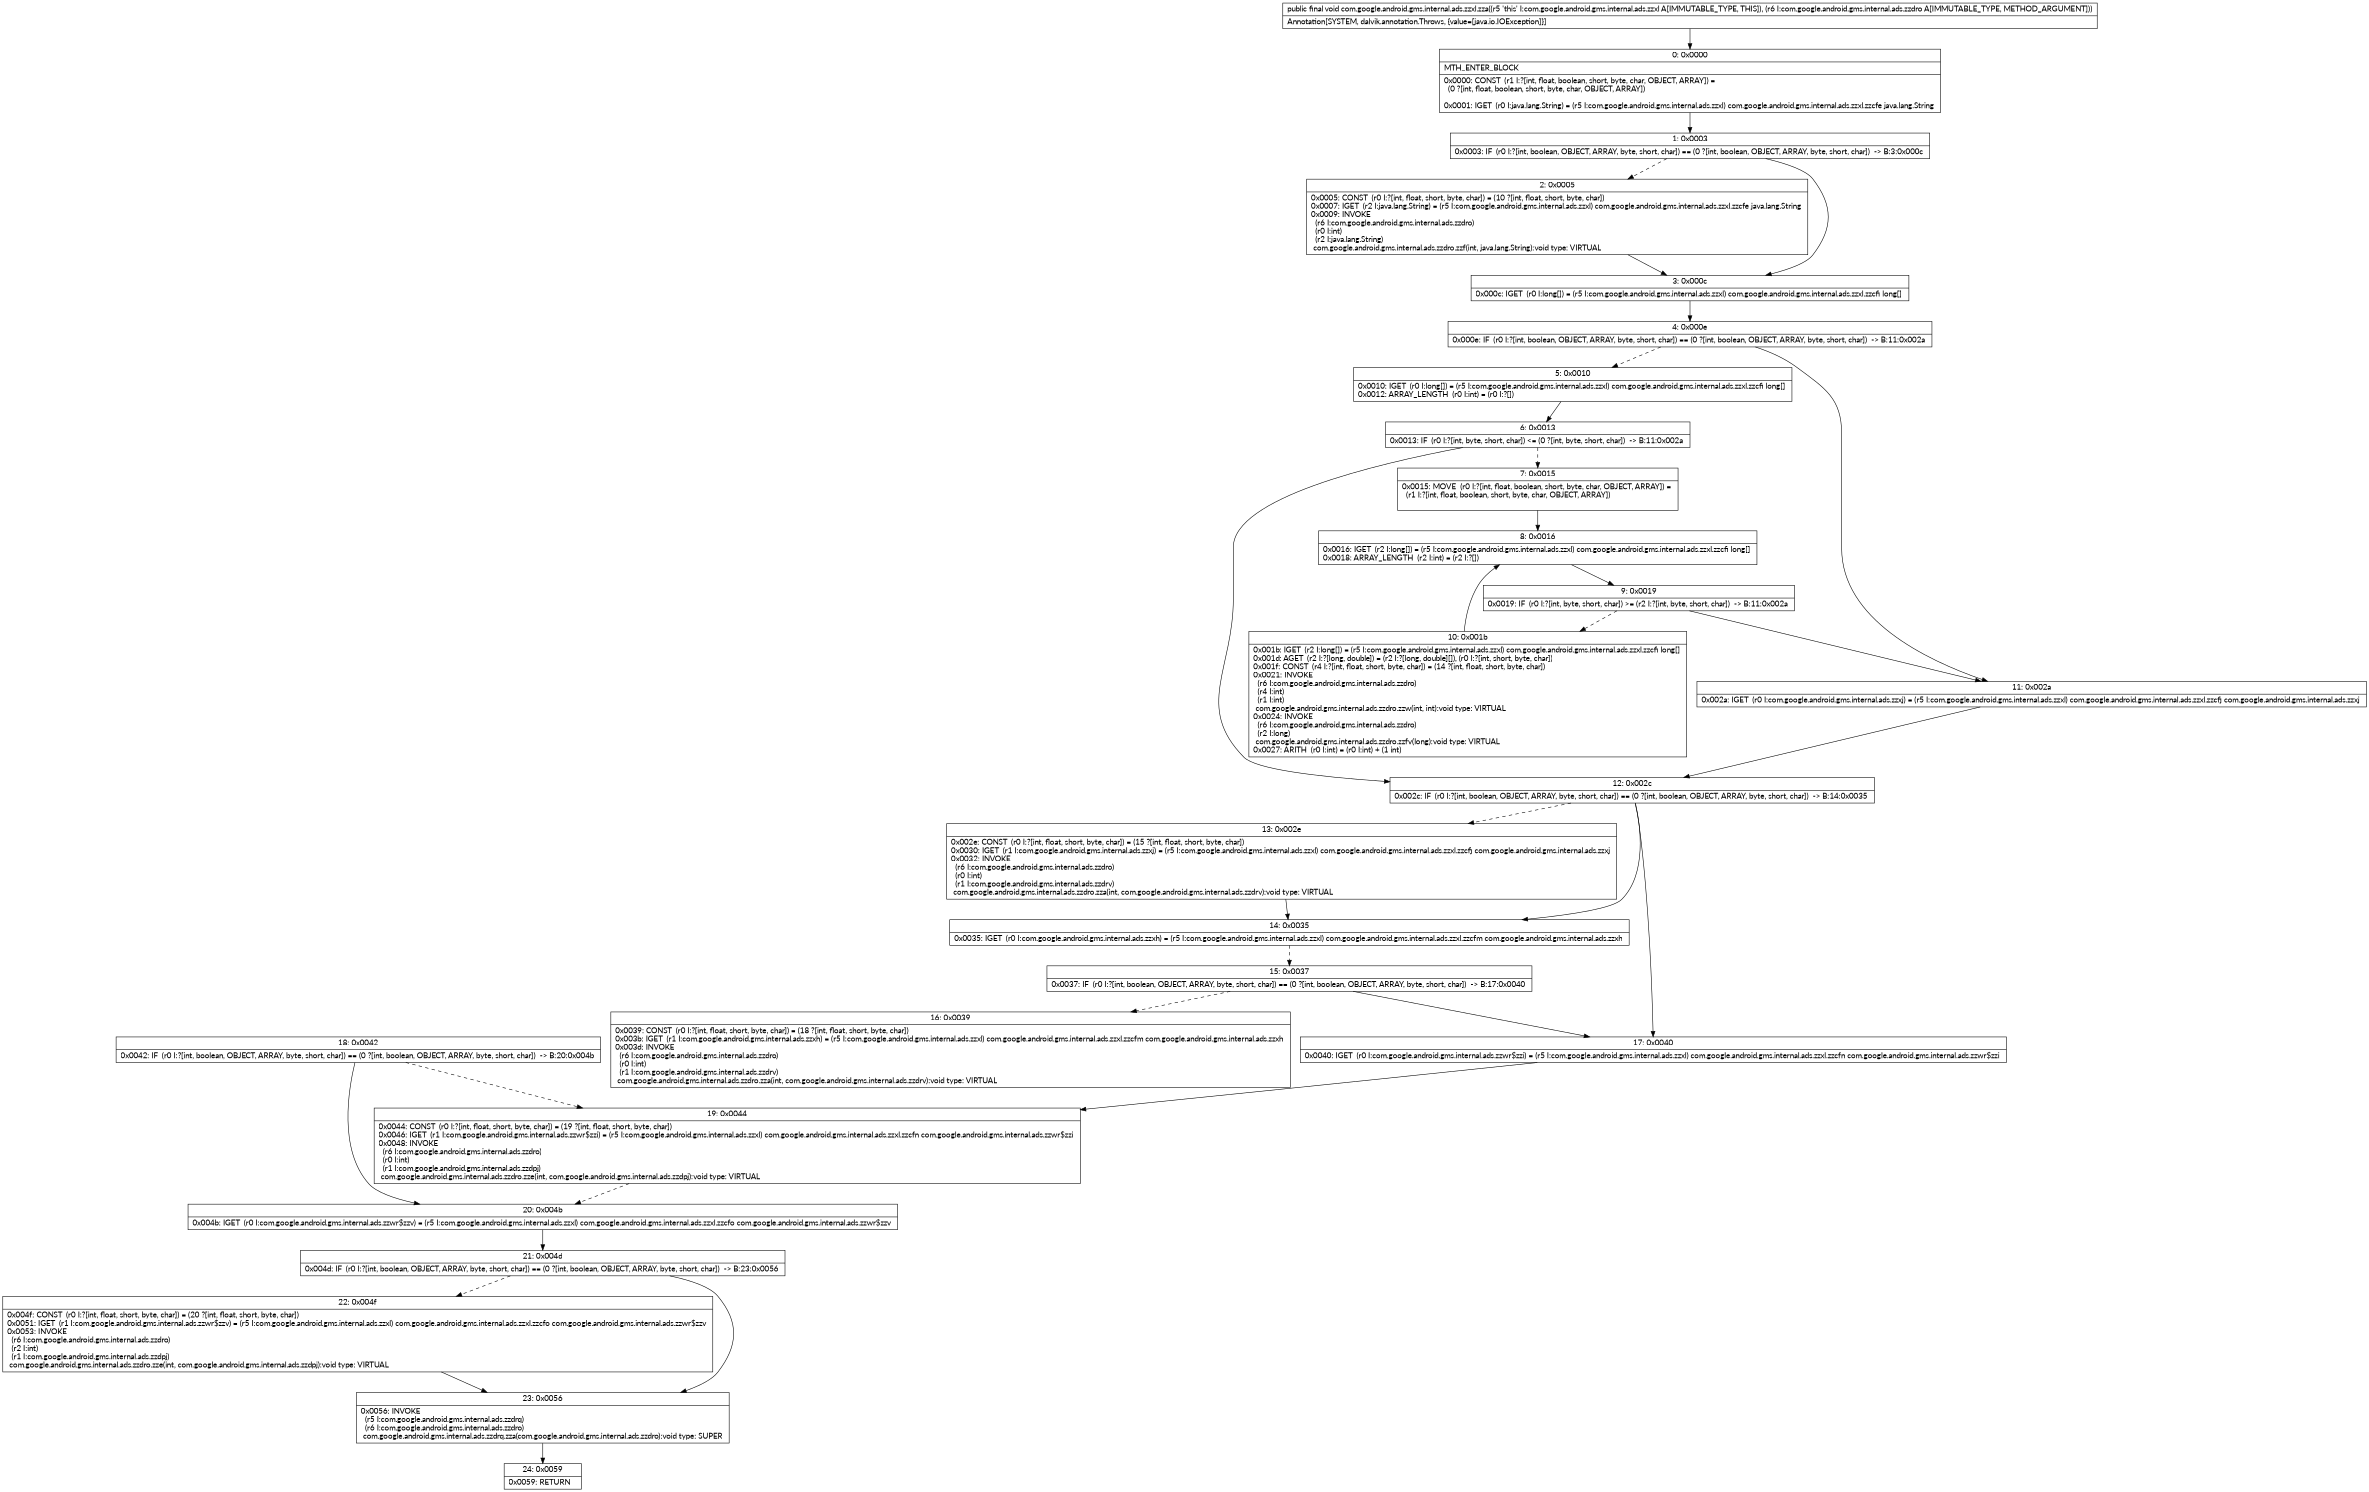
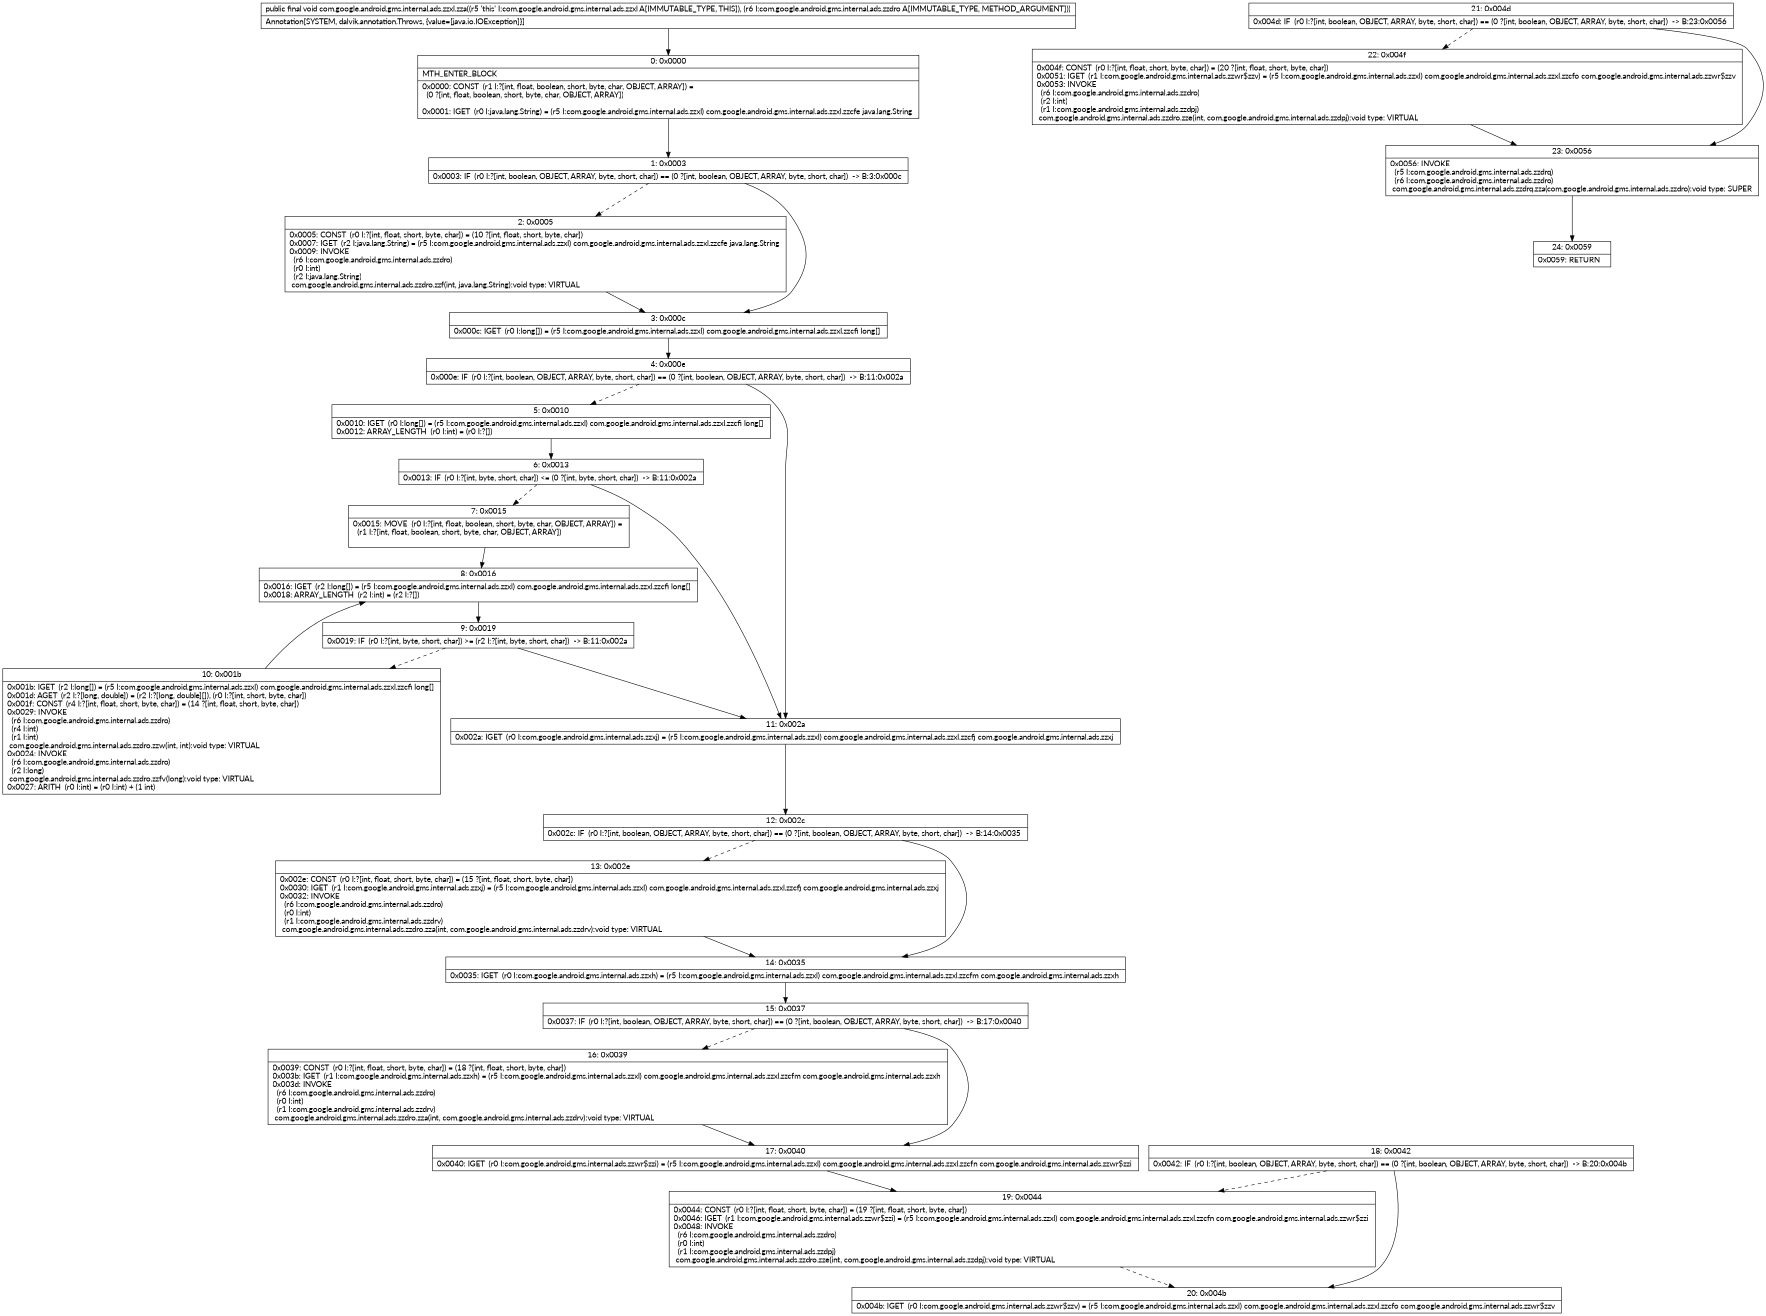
edge "6: 0x0013" -> "12: 0x002c": now "6: 0x0013" -> "11: 0x002a"
node "10: 0x001b": text "0x0021: INVOKE" -> "0x0029: INVOKE"
edge "12: 0x002c" -> "17: 0x0040": now "16: 0x0039" -> "17: 0x0040"
edge "14: 0x0035" -> "15: 0x0037": style dashed -> solid
edge "20: 0x004b" -> "21: 0x004d": removed
